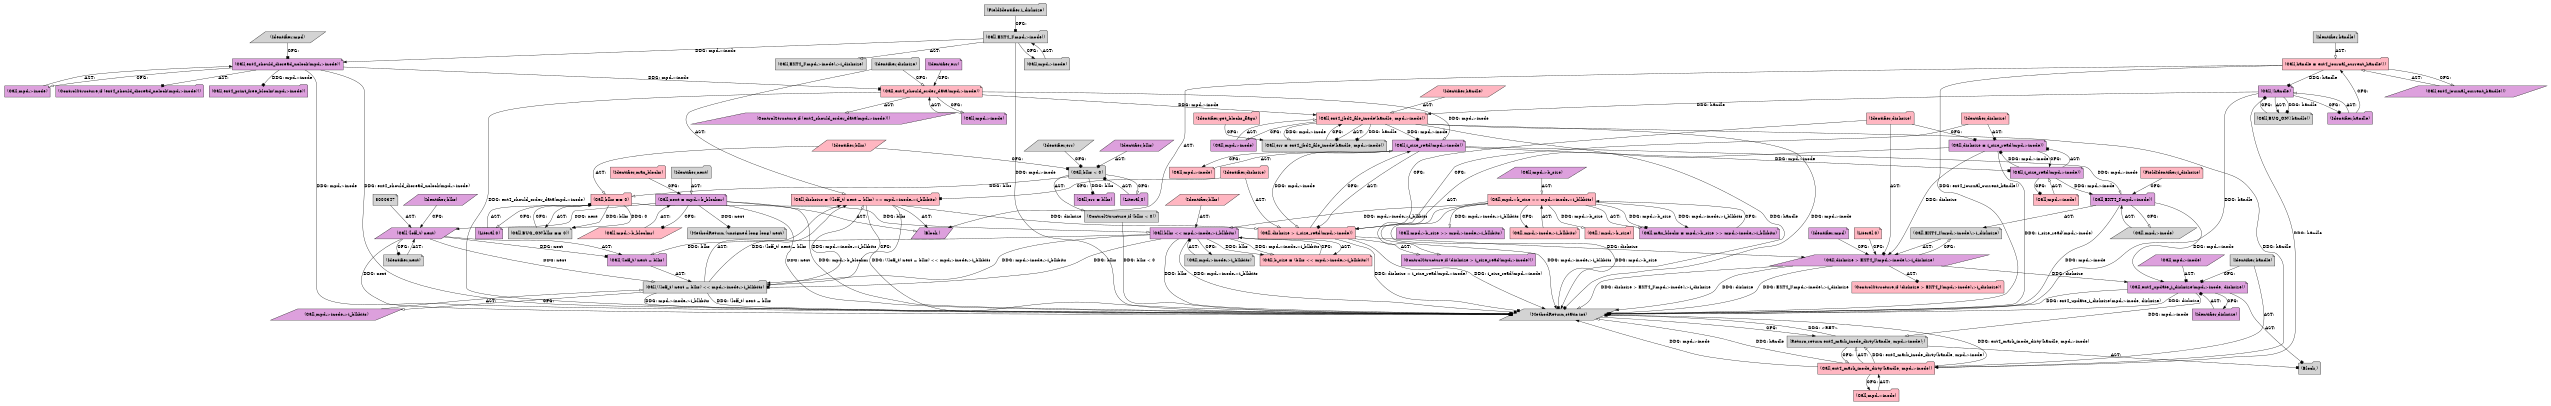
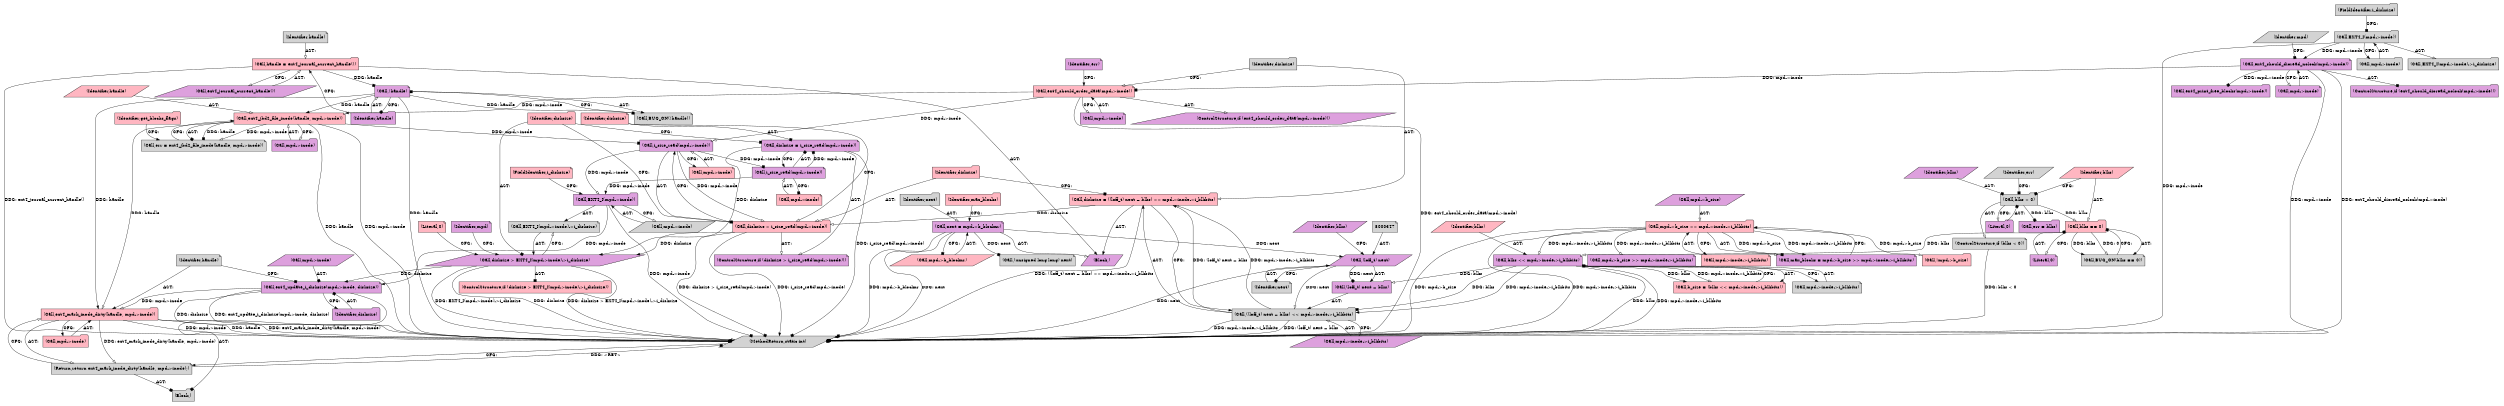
node "(MethodReturn,(unsigned long long) next)": label "(MethodReturn,(unsigned long long) next)" -> "(Call,(unsigned long long) next)"
node "(ControlStructure,if (disksize > i_size_read(mpd->inode)))": shape folder -> note
edge "(Call,ext4_update_i_disksize(mpd->inode, disksize))" -> "(Return,return ext4_mark_inode_dirty(handle, mpd->inode);)": now "(Call,ext4_update_i_disksize(mpd->inode, disksize))" -> "(Call,ext4_mark_inode_dirty(handle, mpd->inode))"
